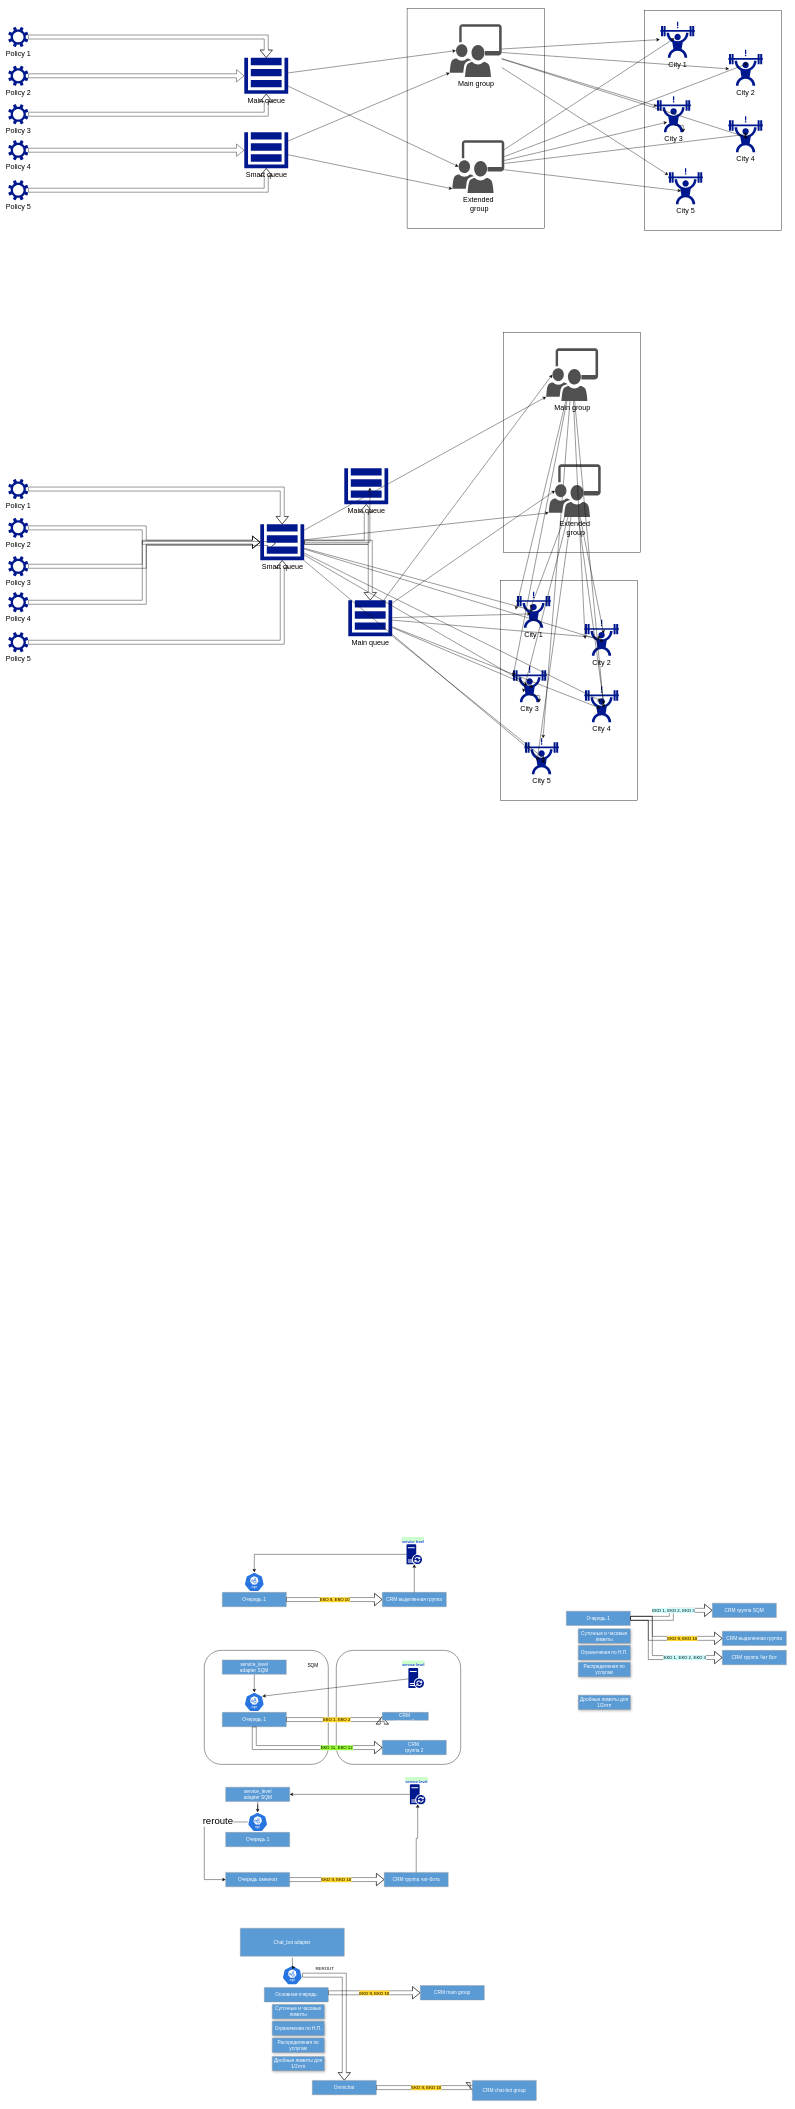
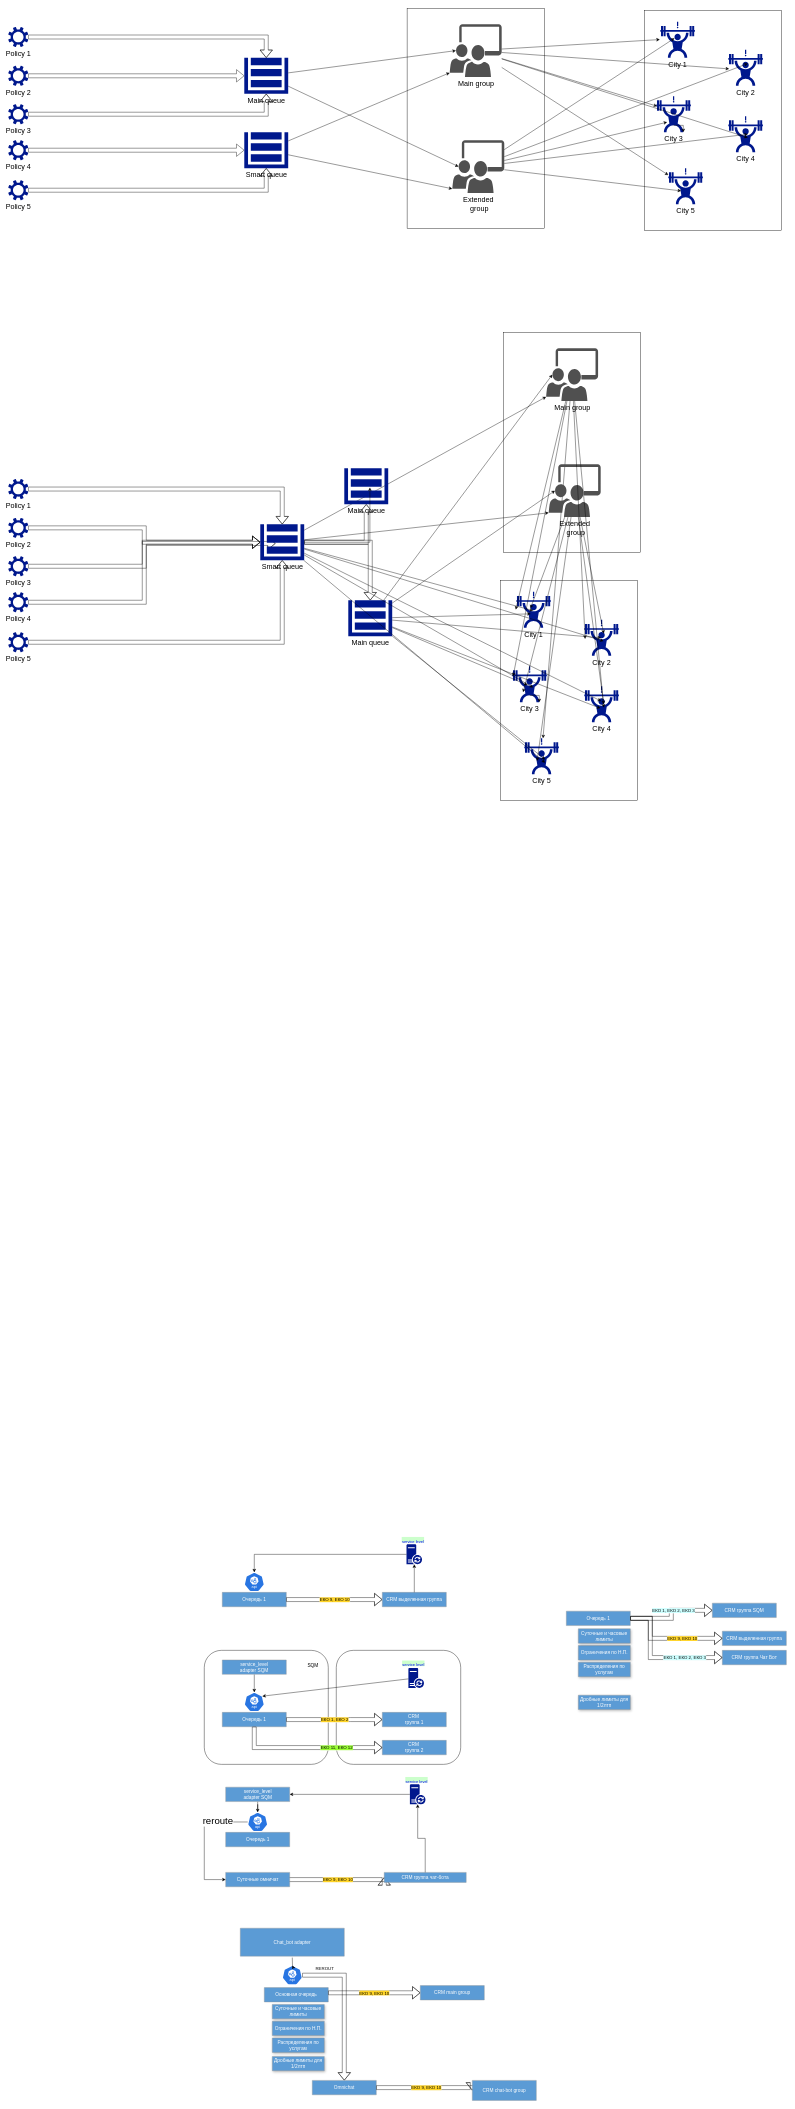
node "CRM группа 1": size 46x8 -> 64x14
node "Очередь омничат": label "Очередь омничат" -> "Суточные омничат"
node "CRM группа чат-бота": size 64x14 -> 82x10
